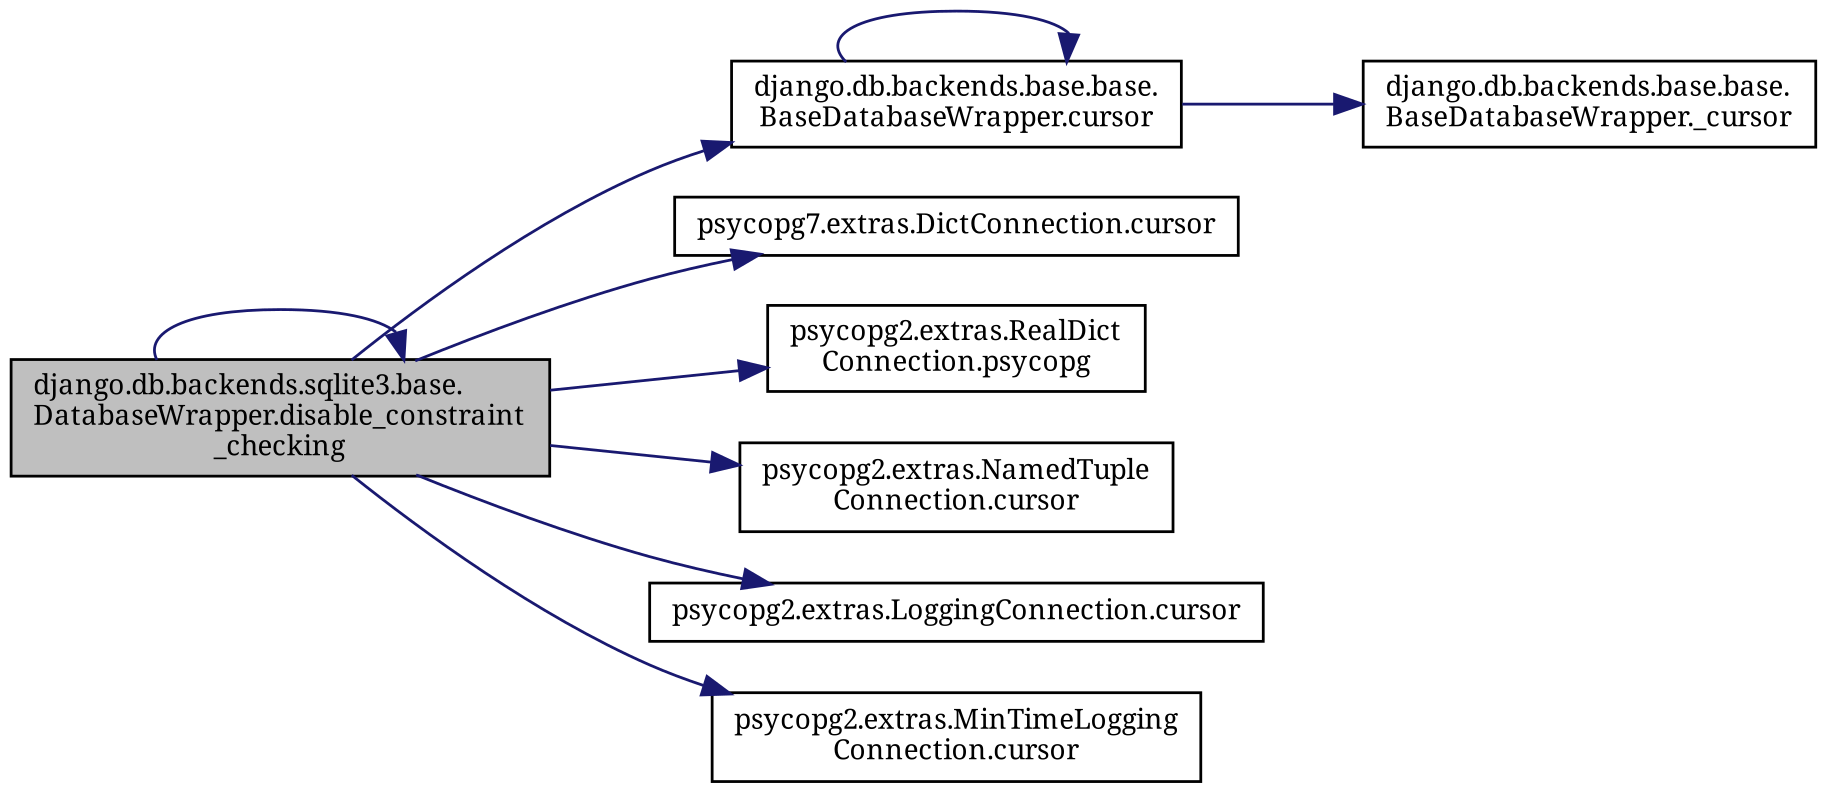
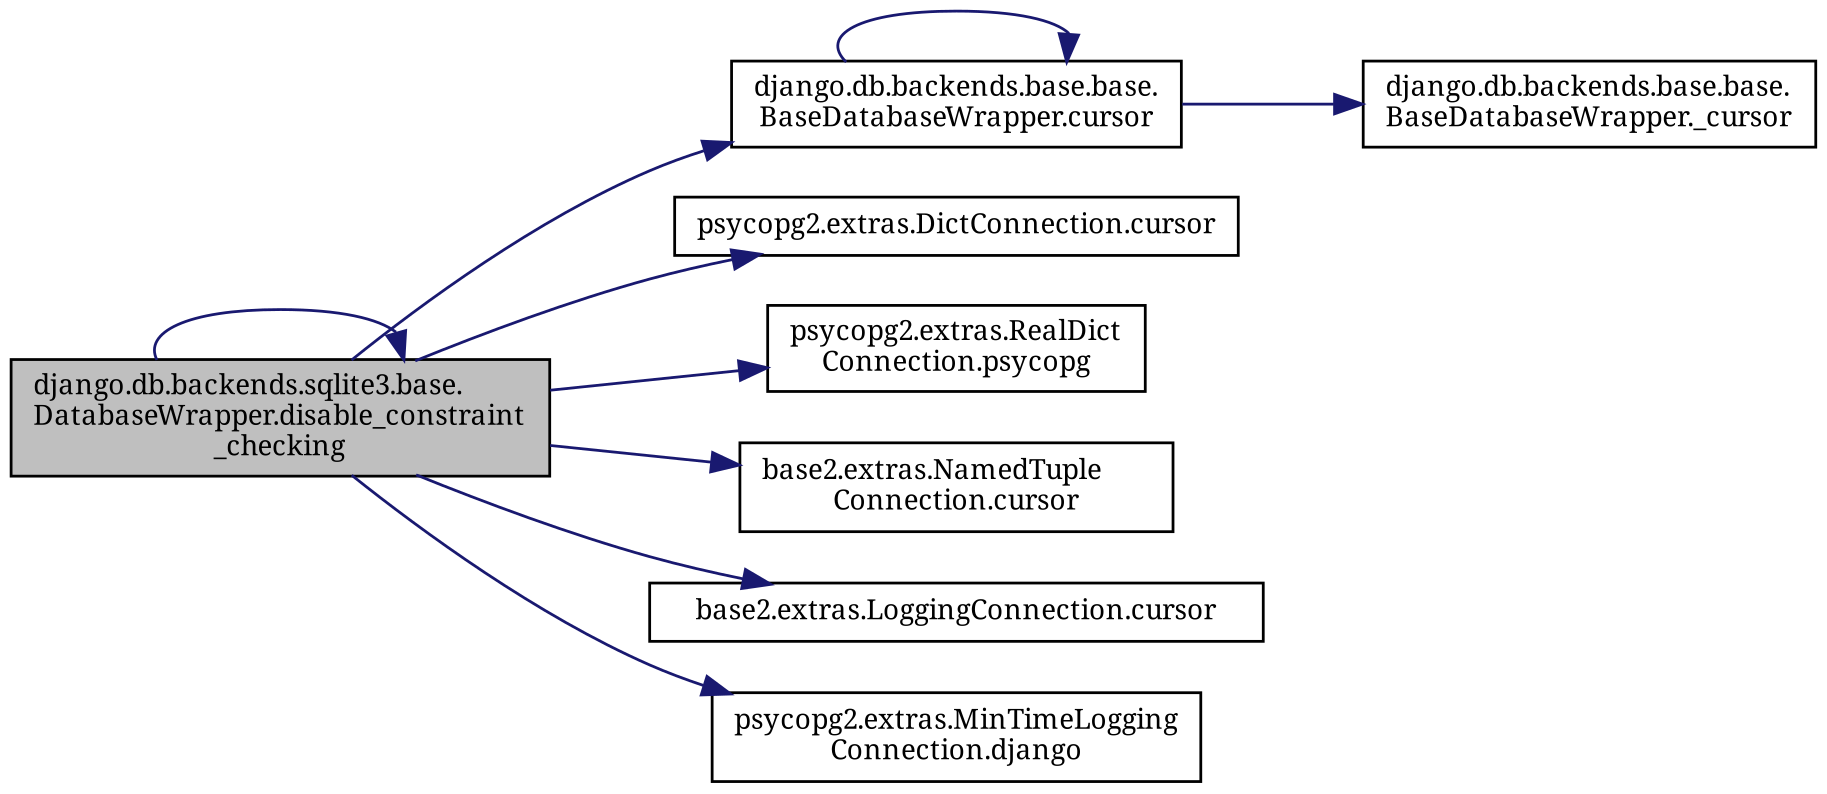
node "psycopg7.extras.DictConnection.cursor": label "psycopg7.extras.DictConnection.cursor" -> "psycopg2.extras.DictConnection.cursor"
node "psycopg2.extras.NamedTuple Connection.cursor": label "psycopg2.extras.NamedTuple Connection.cursor" -> "base2.extras.NamedTuple Connection.cursor"
node "psycopg2.extras.LoggingConnection.cursor": label "psycopg2.extras.LoggingConnection.cursor" -> "base2.extras.LoggingConnection.cursor"
node "psycopg2.extras.MinTimeLogging Connection.cursor": label "psycopg2.extras.MinTimeLogging Connection.cursor" -> "psycopg2.extras.MinTimeLogging Connection.django"
